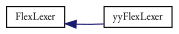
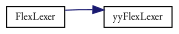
edge "yyFlexLexer" -> "FlexLexer": reversed
